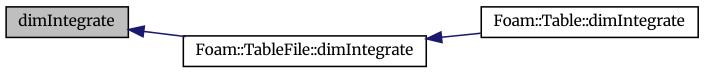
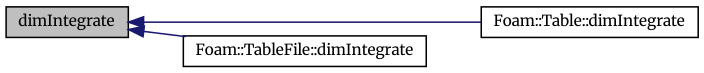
edge "Foam::Table::dimIntegrate" -> "Foam::TableFile::dimIntegrate": now "Foam::Table::dimIntegrate" -> "dimIntegrate"
